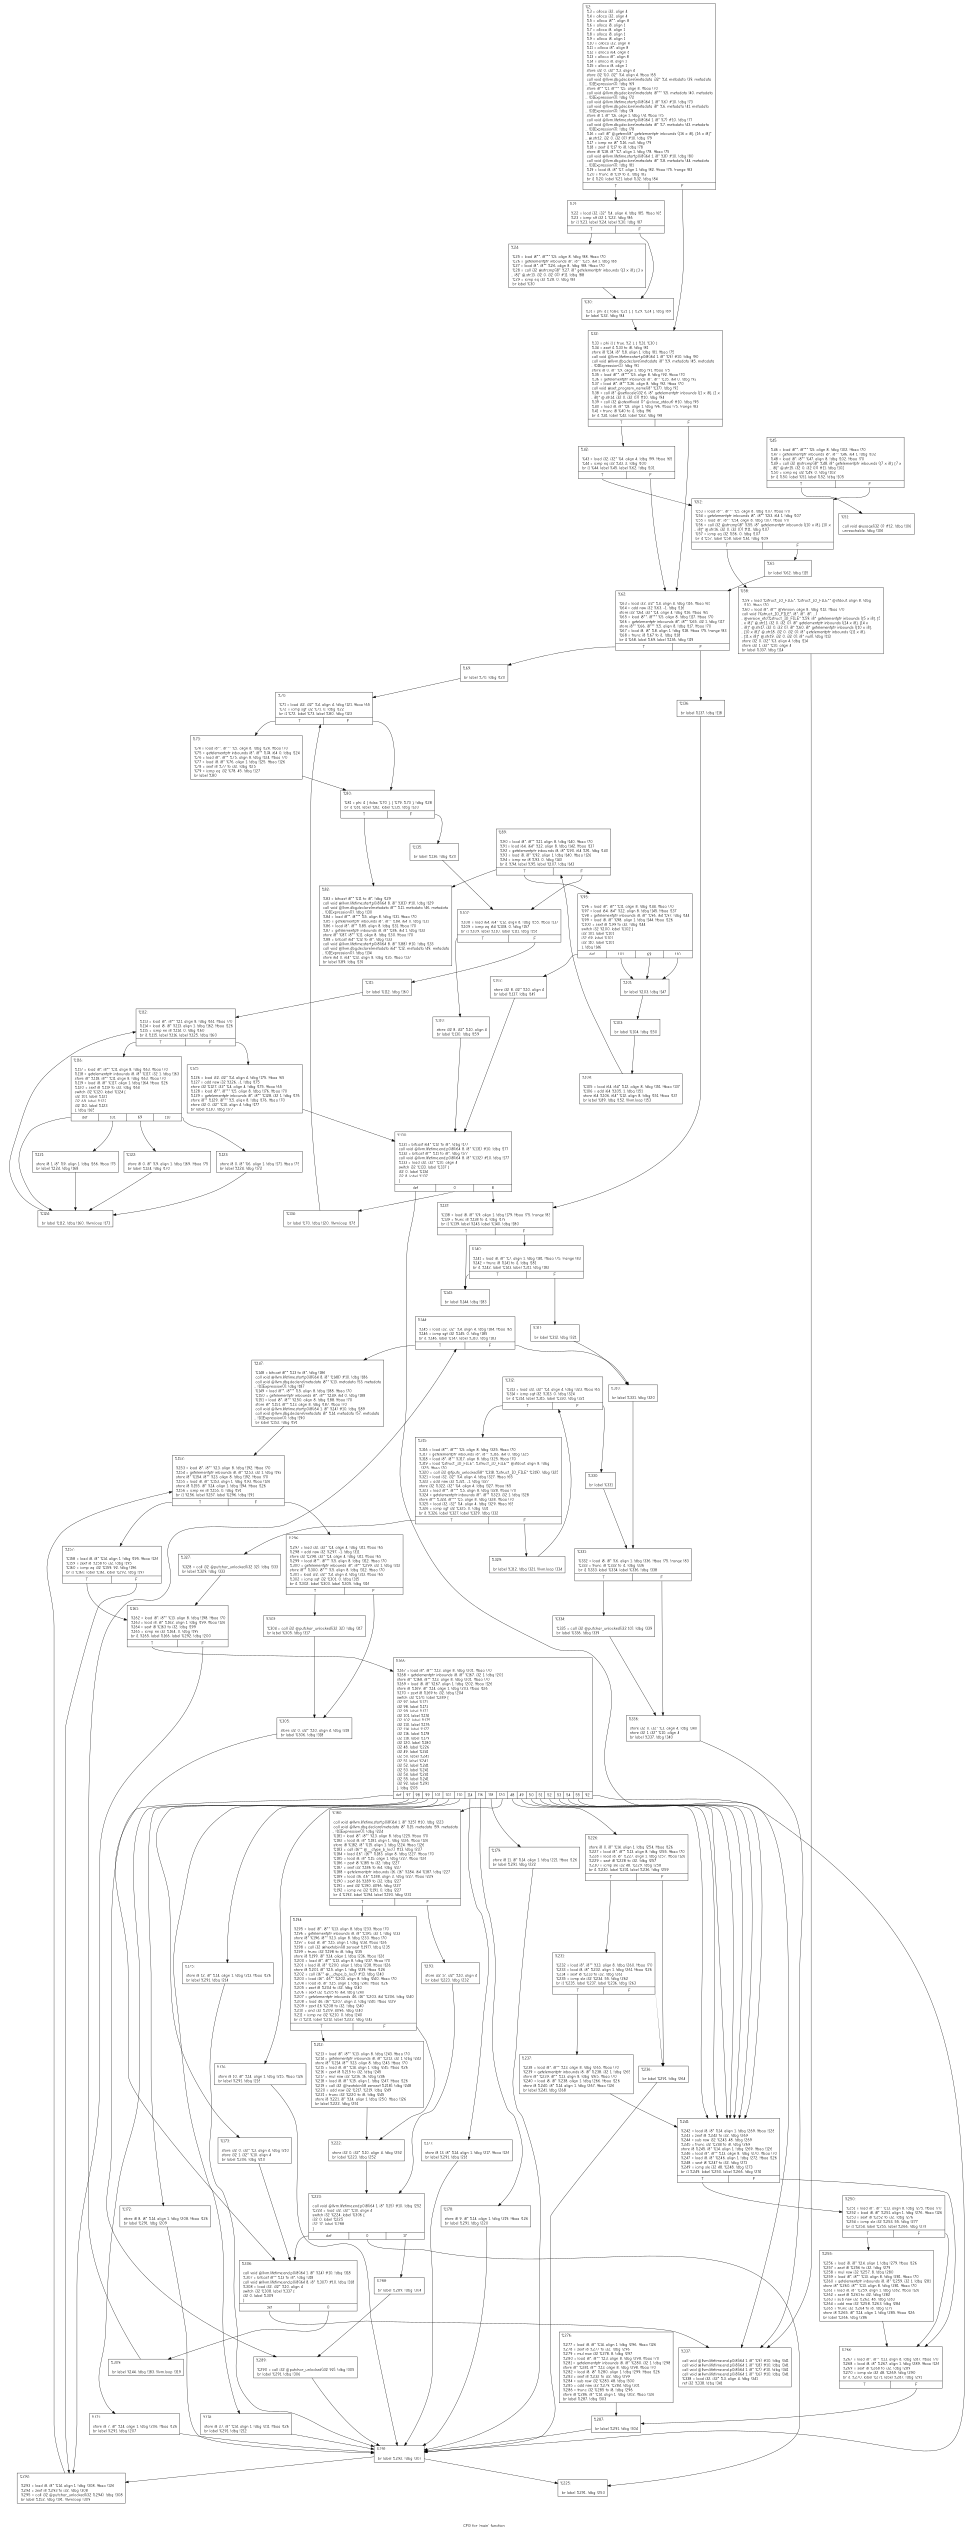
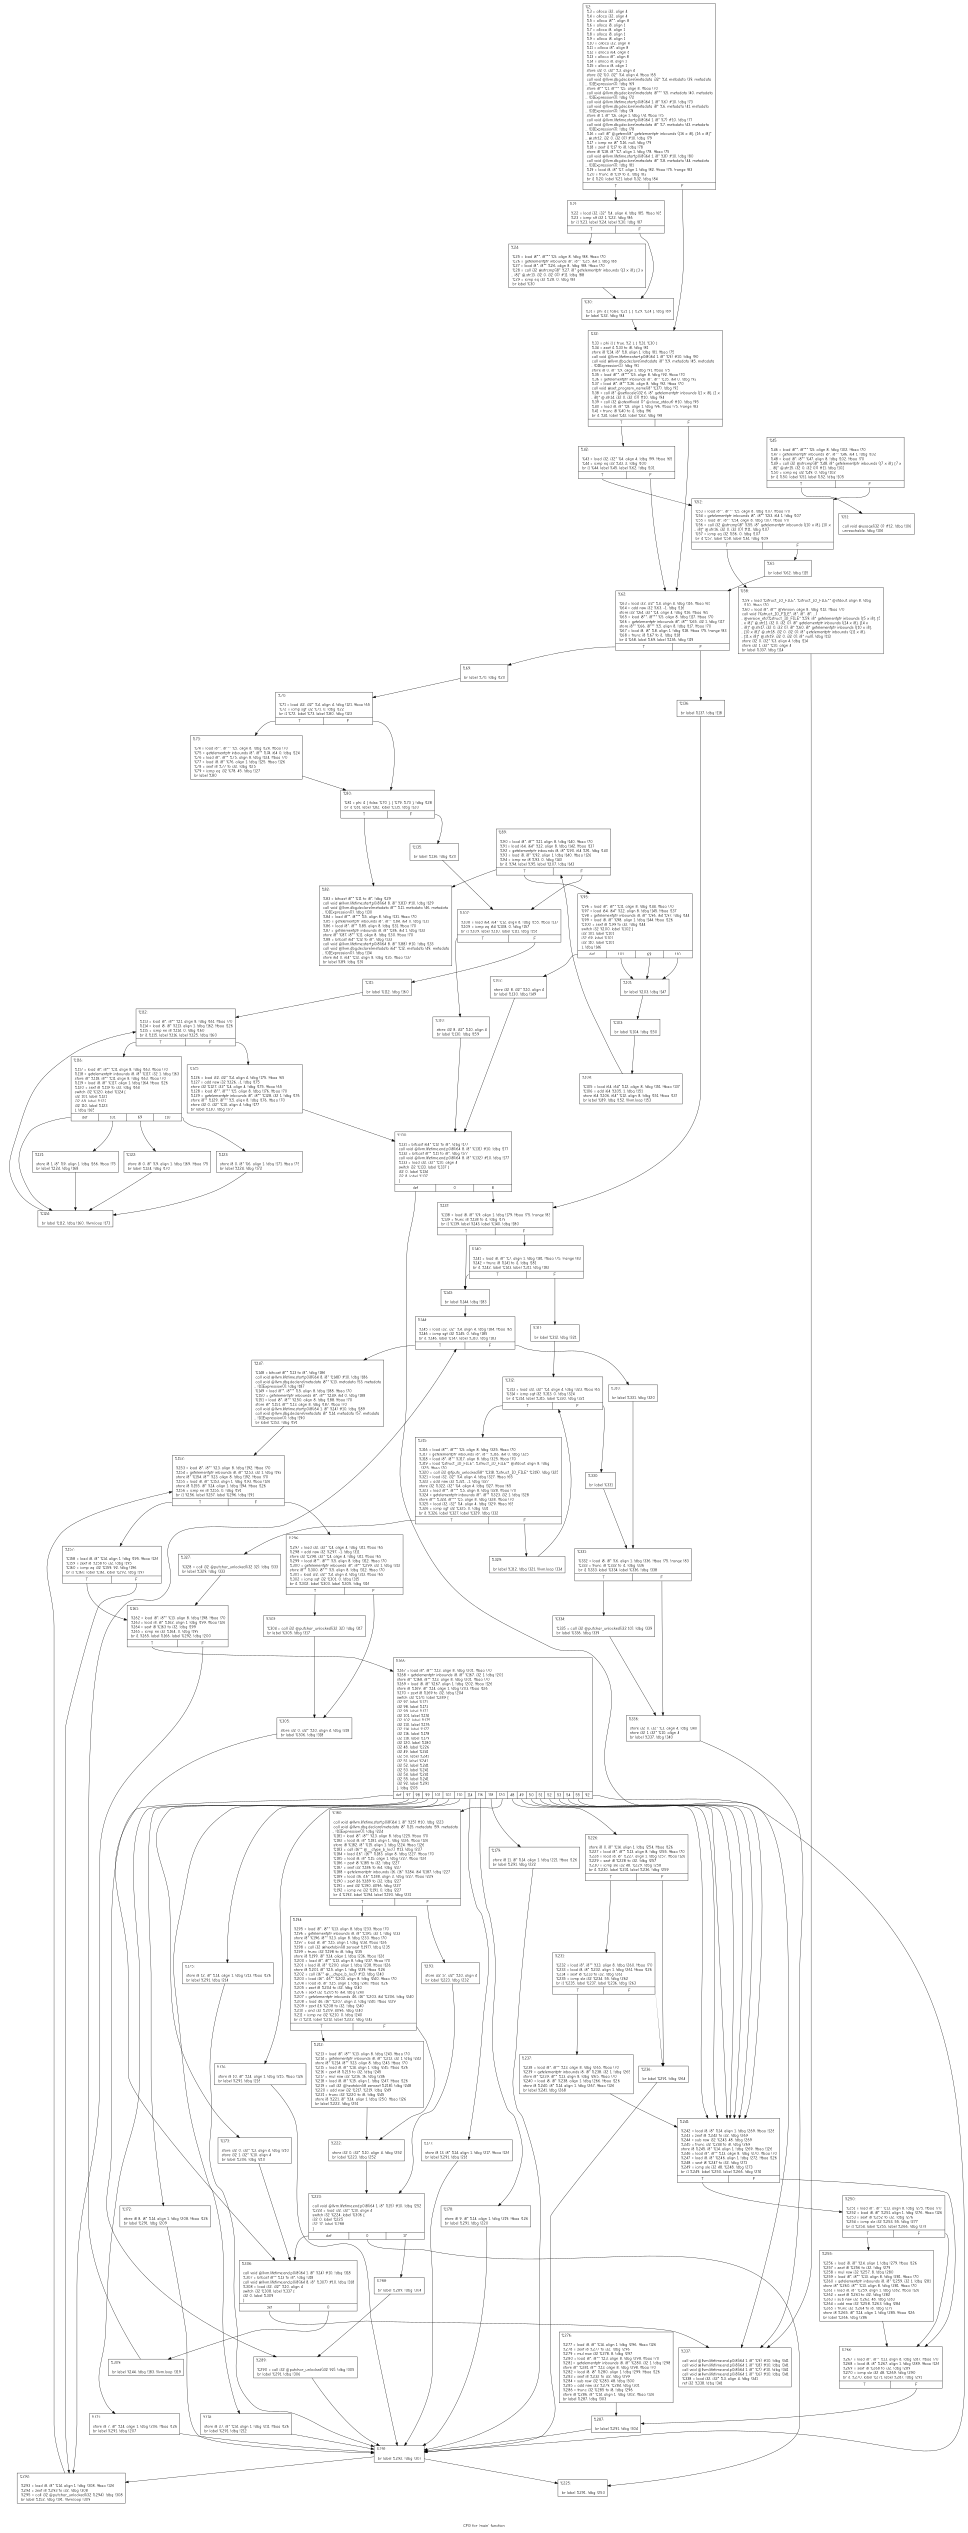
node "%102:": text "br label %137, !dbg !149" -> "br label %130, !dbg !149"
node "%134:": removed
edge "%143:" -> "%144:": added
edge "%311:" -> "%310:": now "%311:" -> "%312:"
